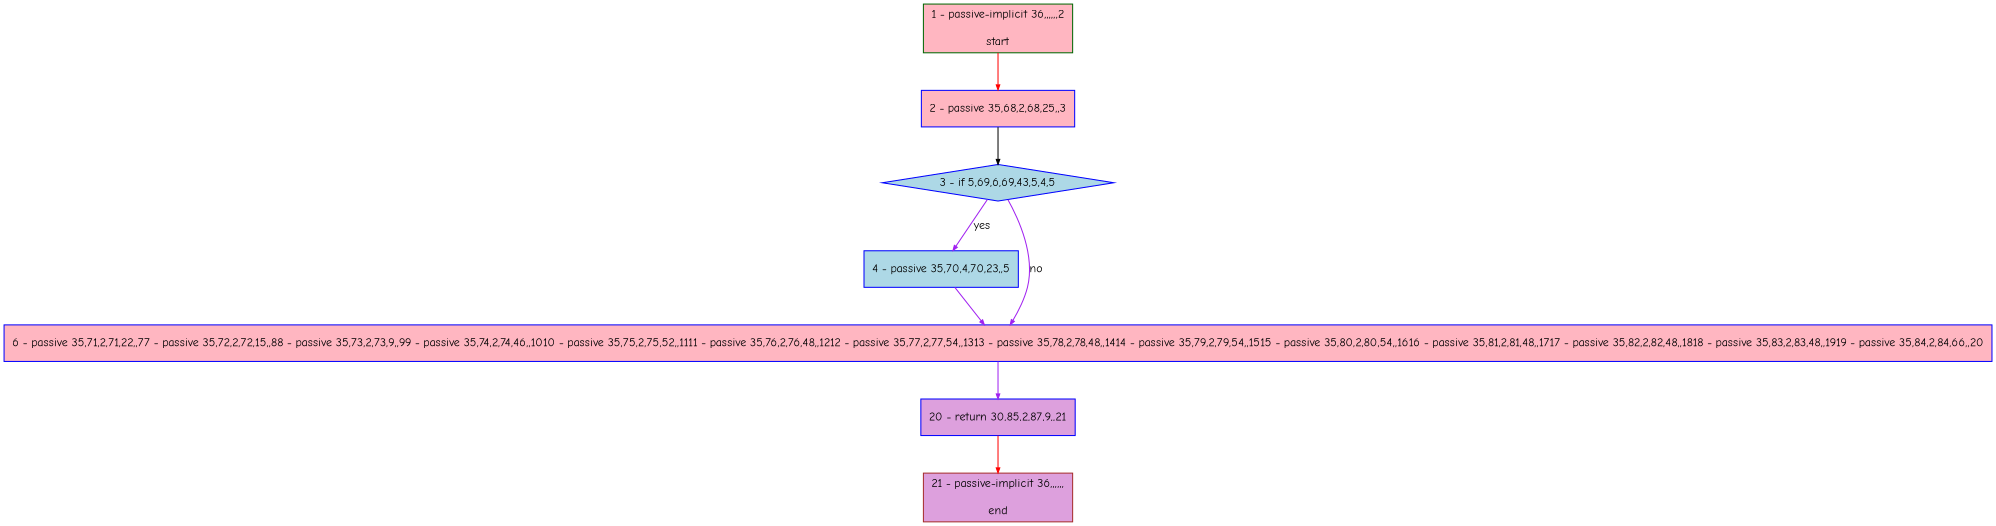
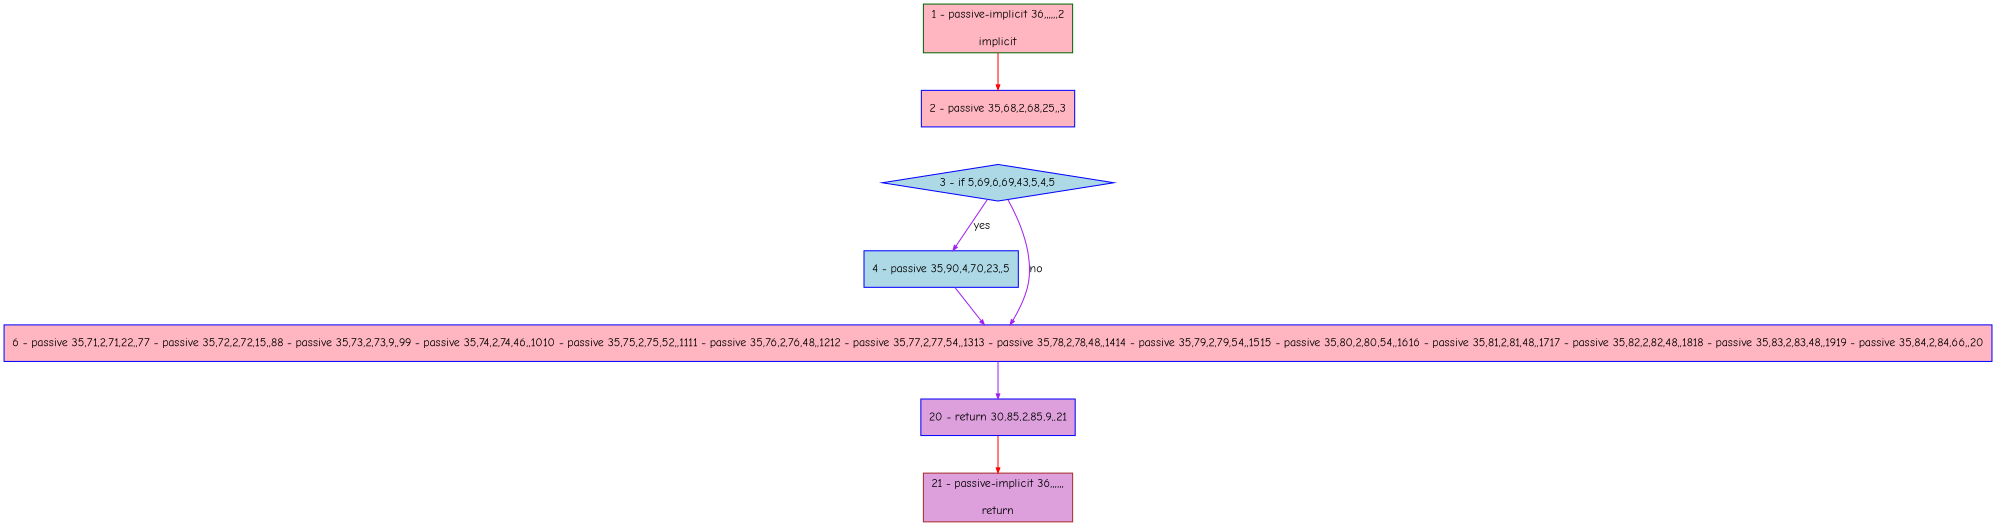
node "1 - passive-implicit 36,,,,,,2 start": label "1 - passive-implicit 36,,,,,,2 start" -> "1 - passive-implicit 36,,,,,,2 implicit"
edge "2 - passive 35,68,2,68,25,,3" -> "3 - if 5,69,6,69,43,5,4,5": removed
node "4 - passive 35,70,4,70,23,,5": label "4 - passive 35,70,4,70,23,,5" -> "4 - passive 35,90,4,70,23,,5"
node "20 - return 30,85,2,87,9,,21": label "20 - return 30,85,2,87,9,,21" -> "20 - return 30,85,2,85,9,,21"
node "21 - passive-implicit 36,,,,,, end": label "21 - passive-implicit 36,,,,,, end" -> "21 - passive-implicit 36,,,,,, return"
